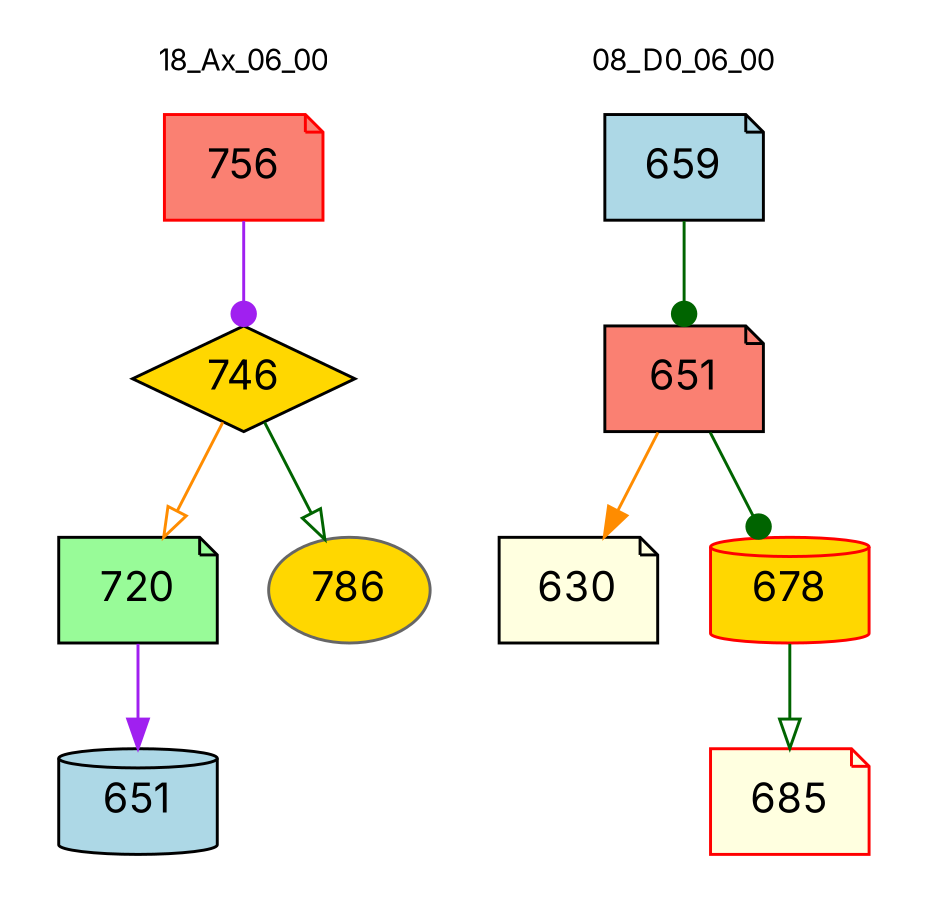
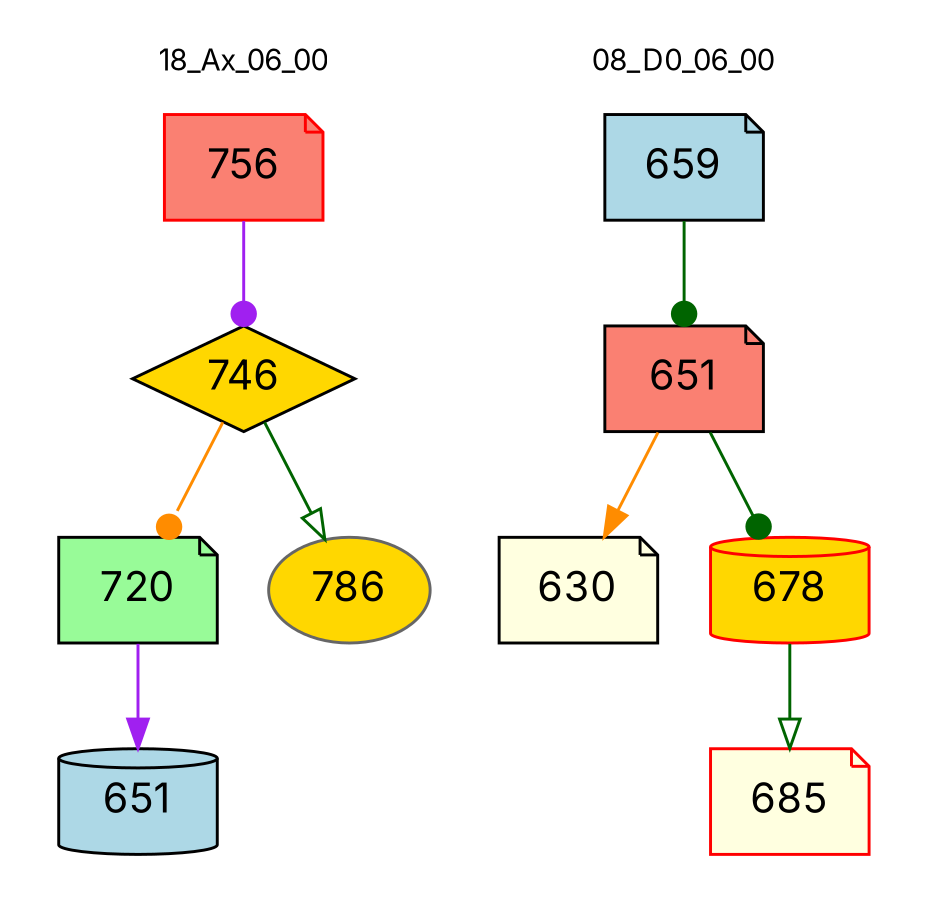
edge "746" -> "720": arrowhead onormal -> dot
